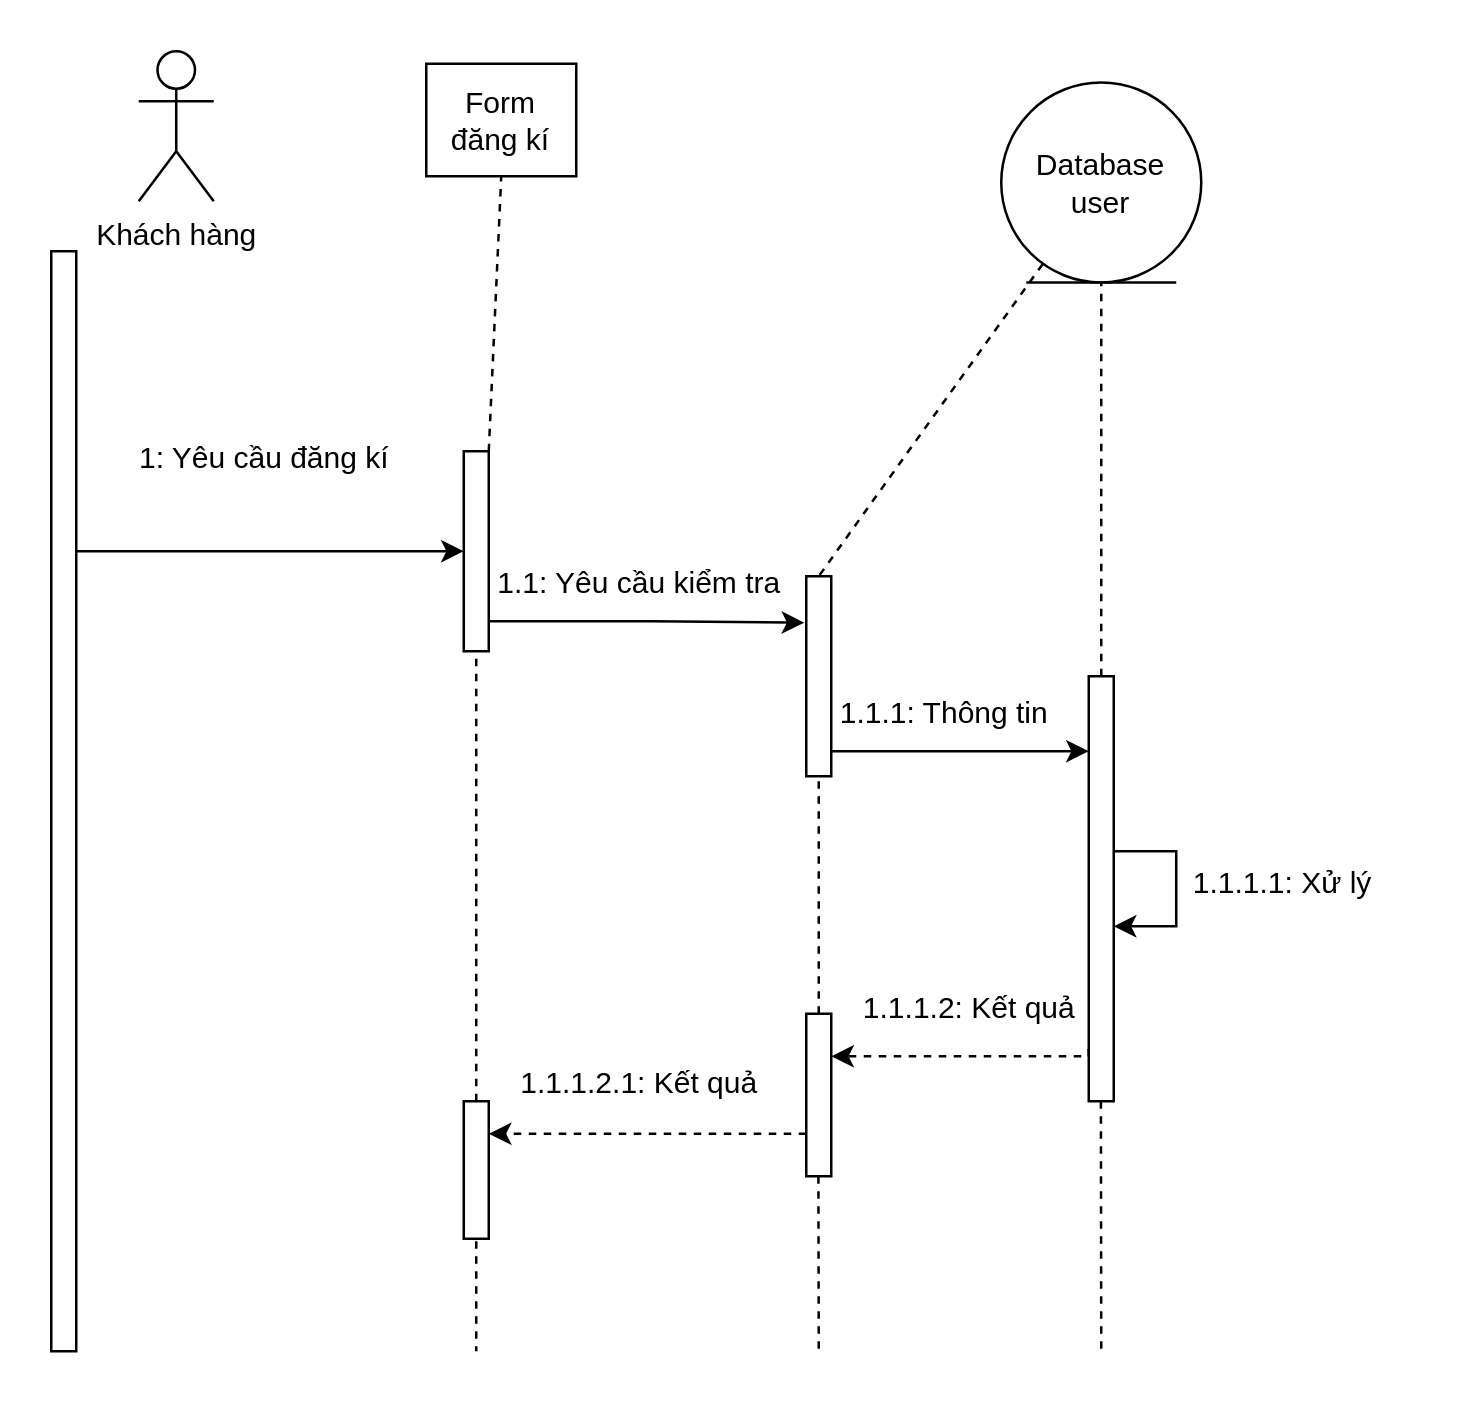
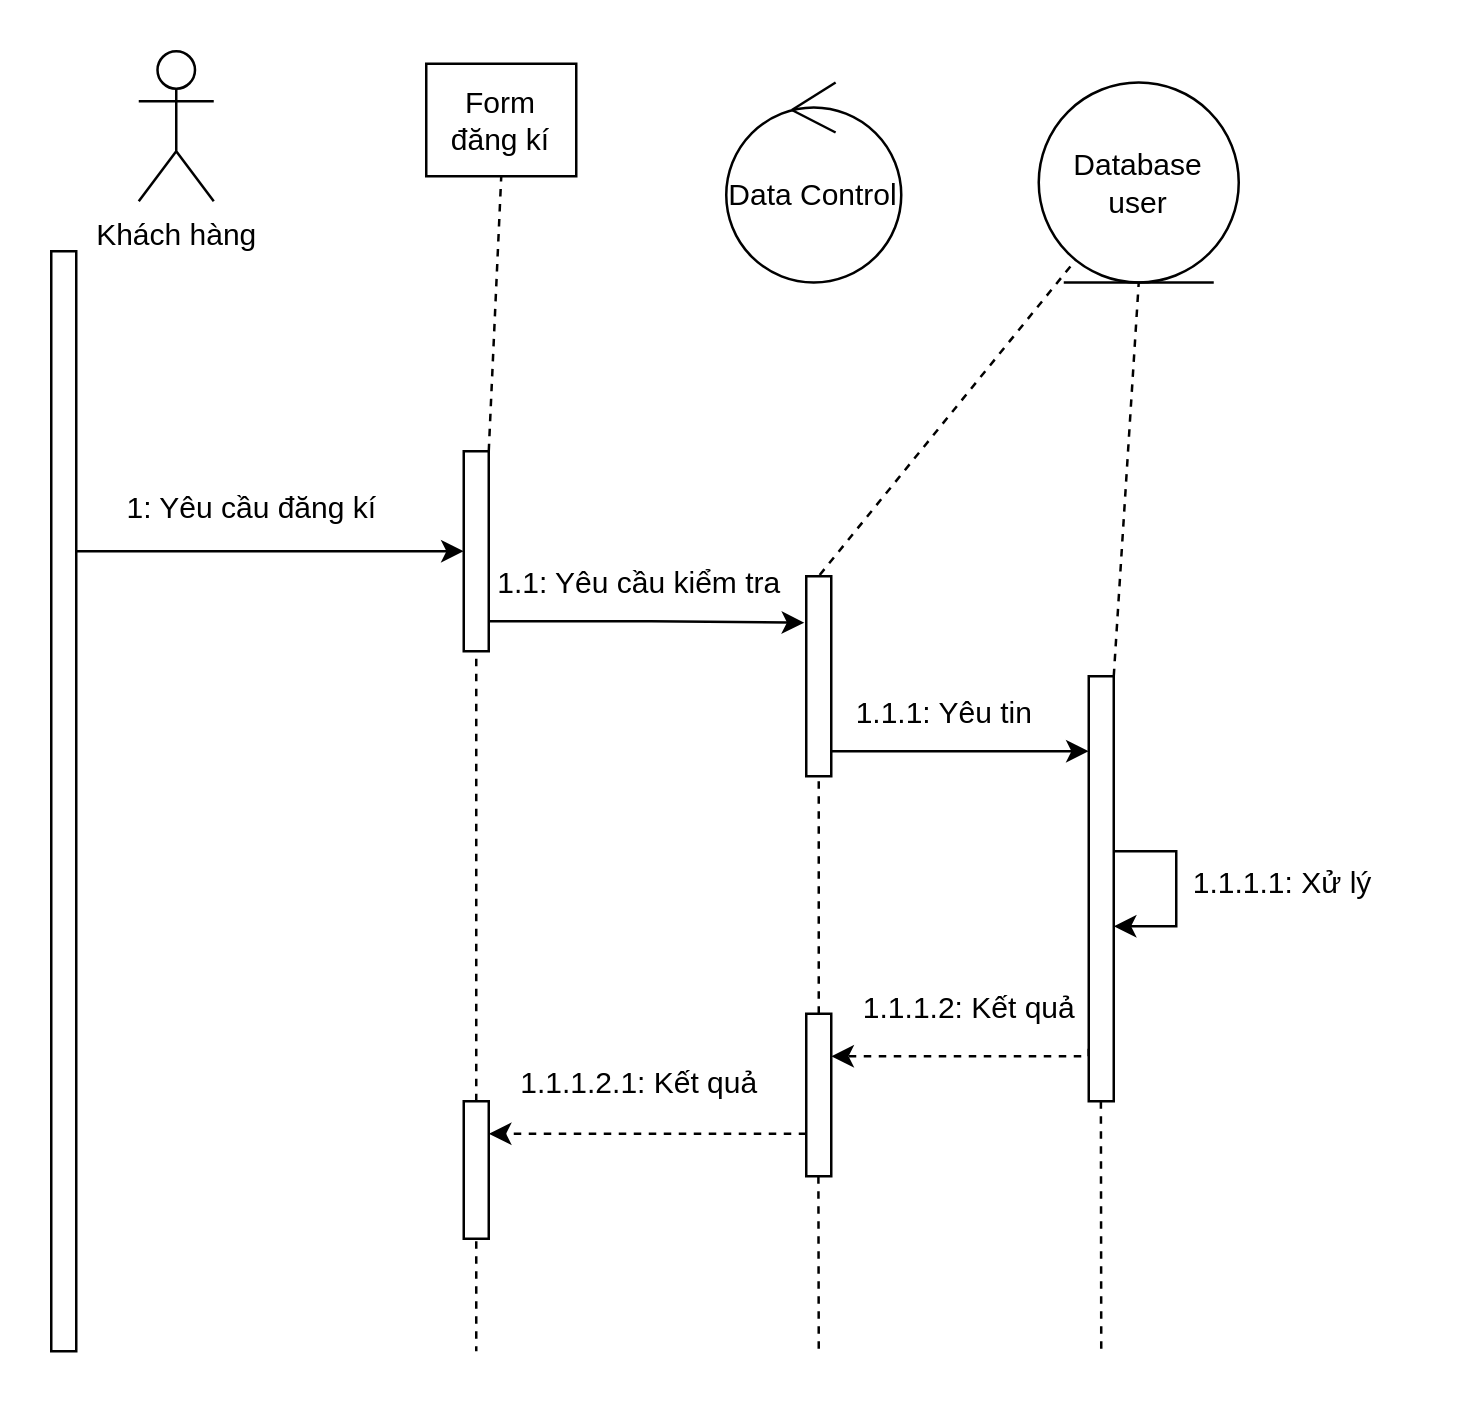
node "Data Control": added
node "Database user": moved (1101, 183) -> (1139, 183)
node "1: Yêu cầu đăng kí": moved (264, 459) -> (251, 509)
node "1.1.1: Thông tin": label "1.1.1: Thông tin" -> "1.1.1: Yêu tin"
